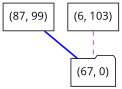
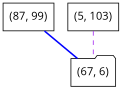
node "(6, 103)": label "(6, 103)" -> "(5, 103)"
node "(67, 0)": label "(67, 0)" -> "(67, 6)"
